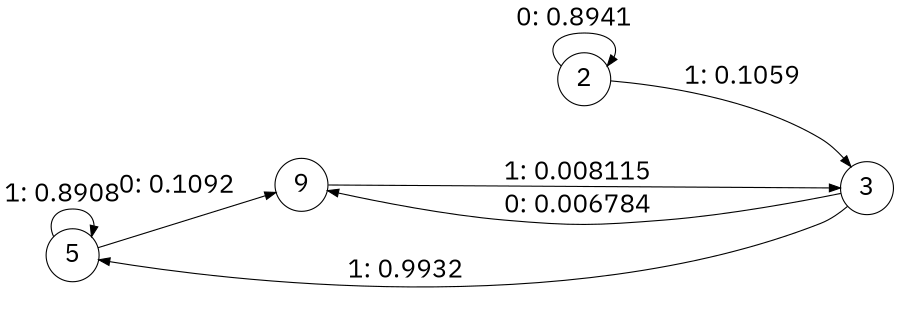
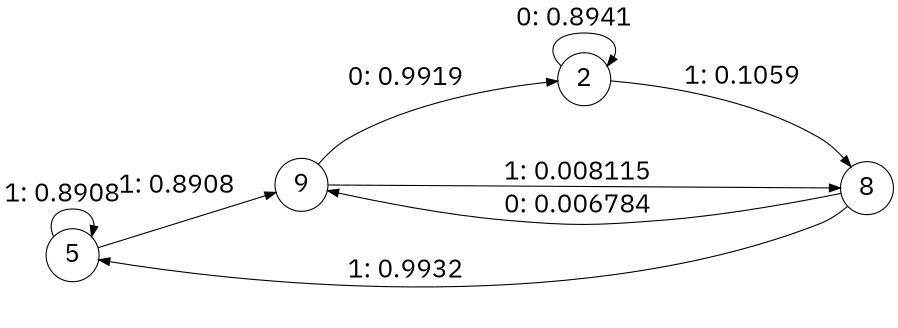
edge "9" -> "2": added, label "0: 0.9919"
edge "5" -> "9": label "0: 0.1092   " -> "1: 0.8908   "
node "3": label "3" -> "8"
